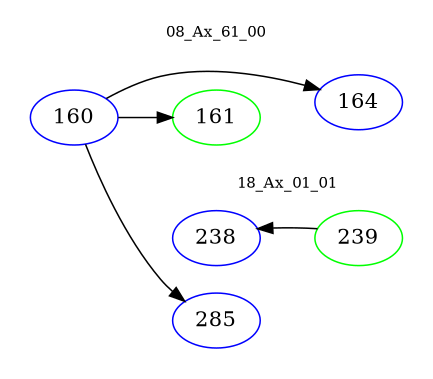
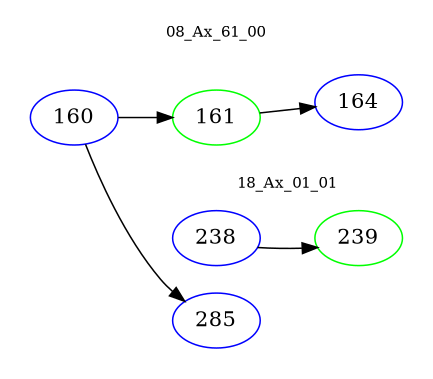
edge "160" -> "164": now "161" -> "164"
edge "239" -> "238": reversed
